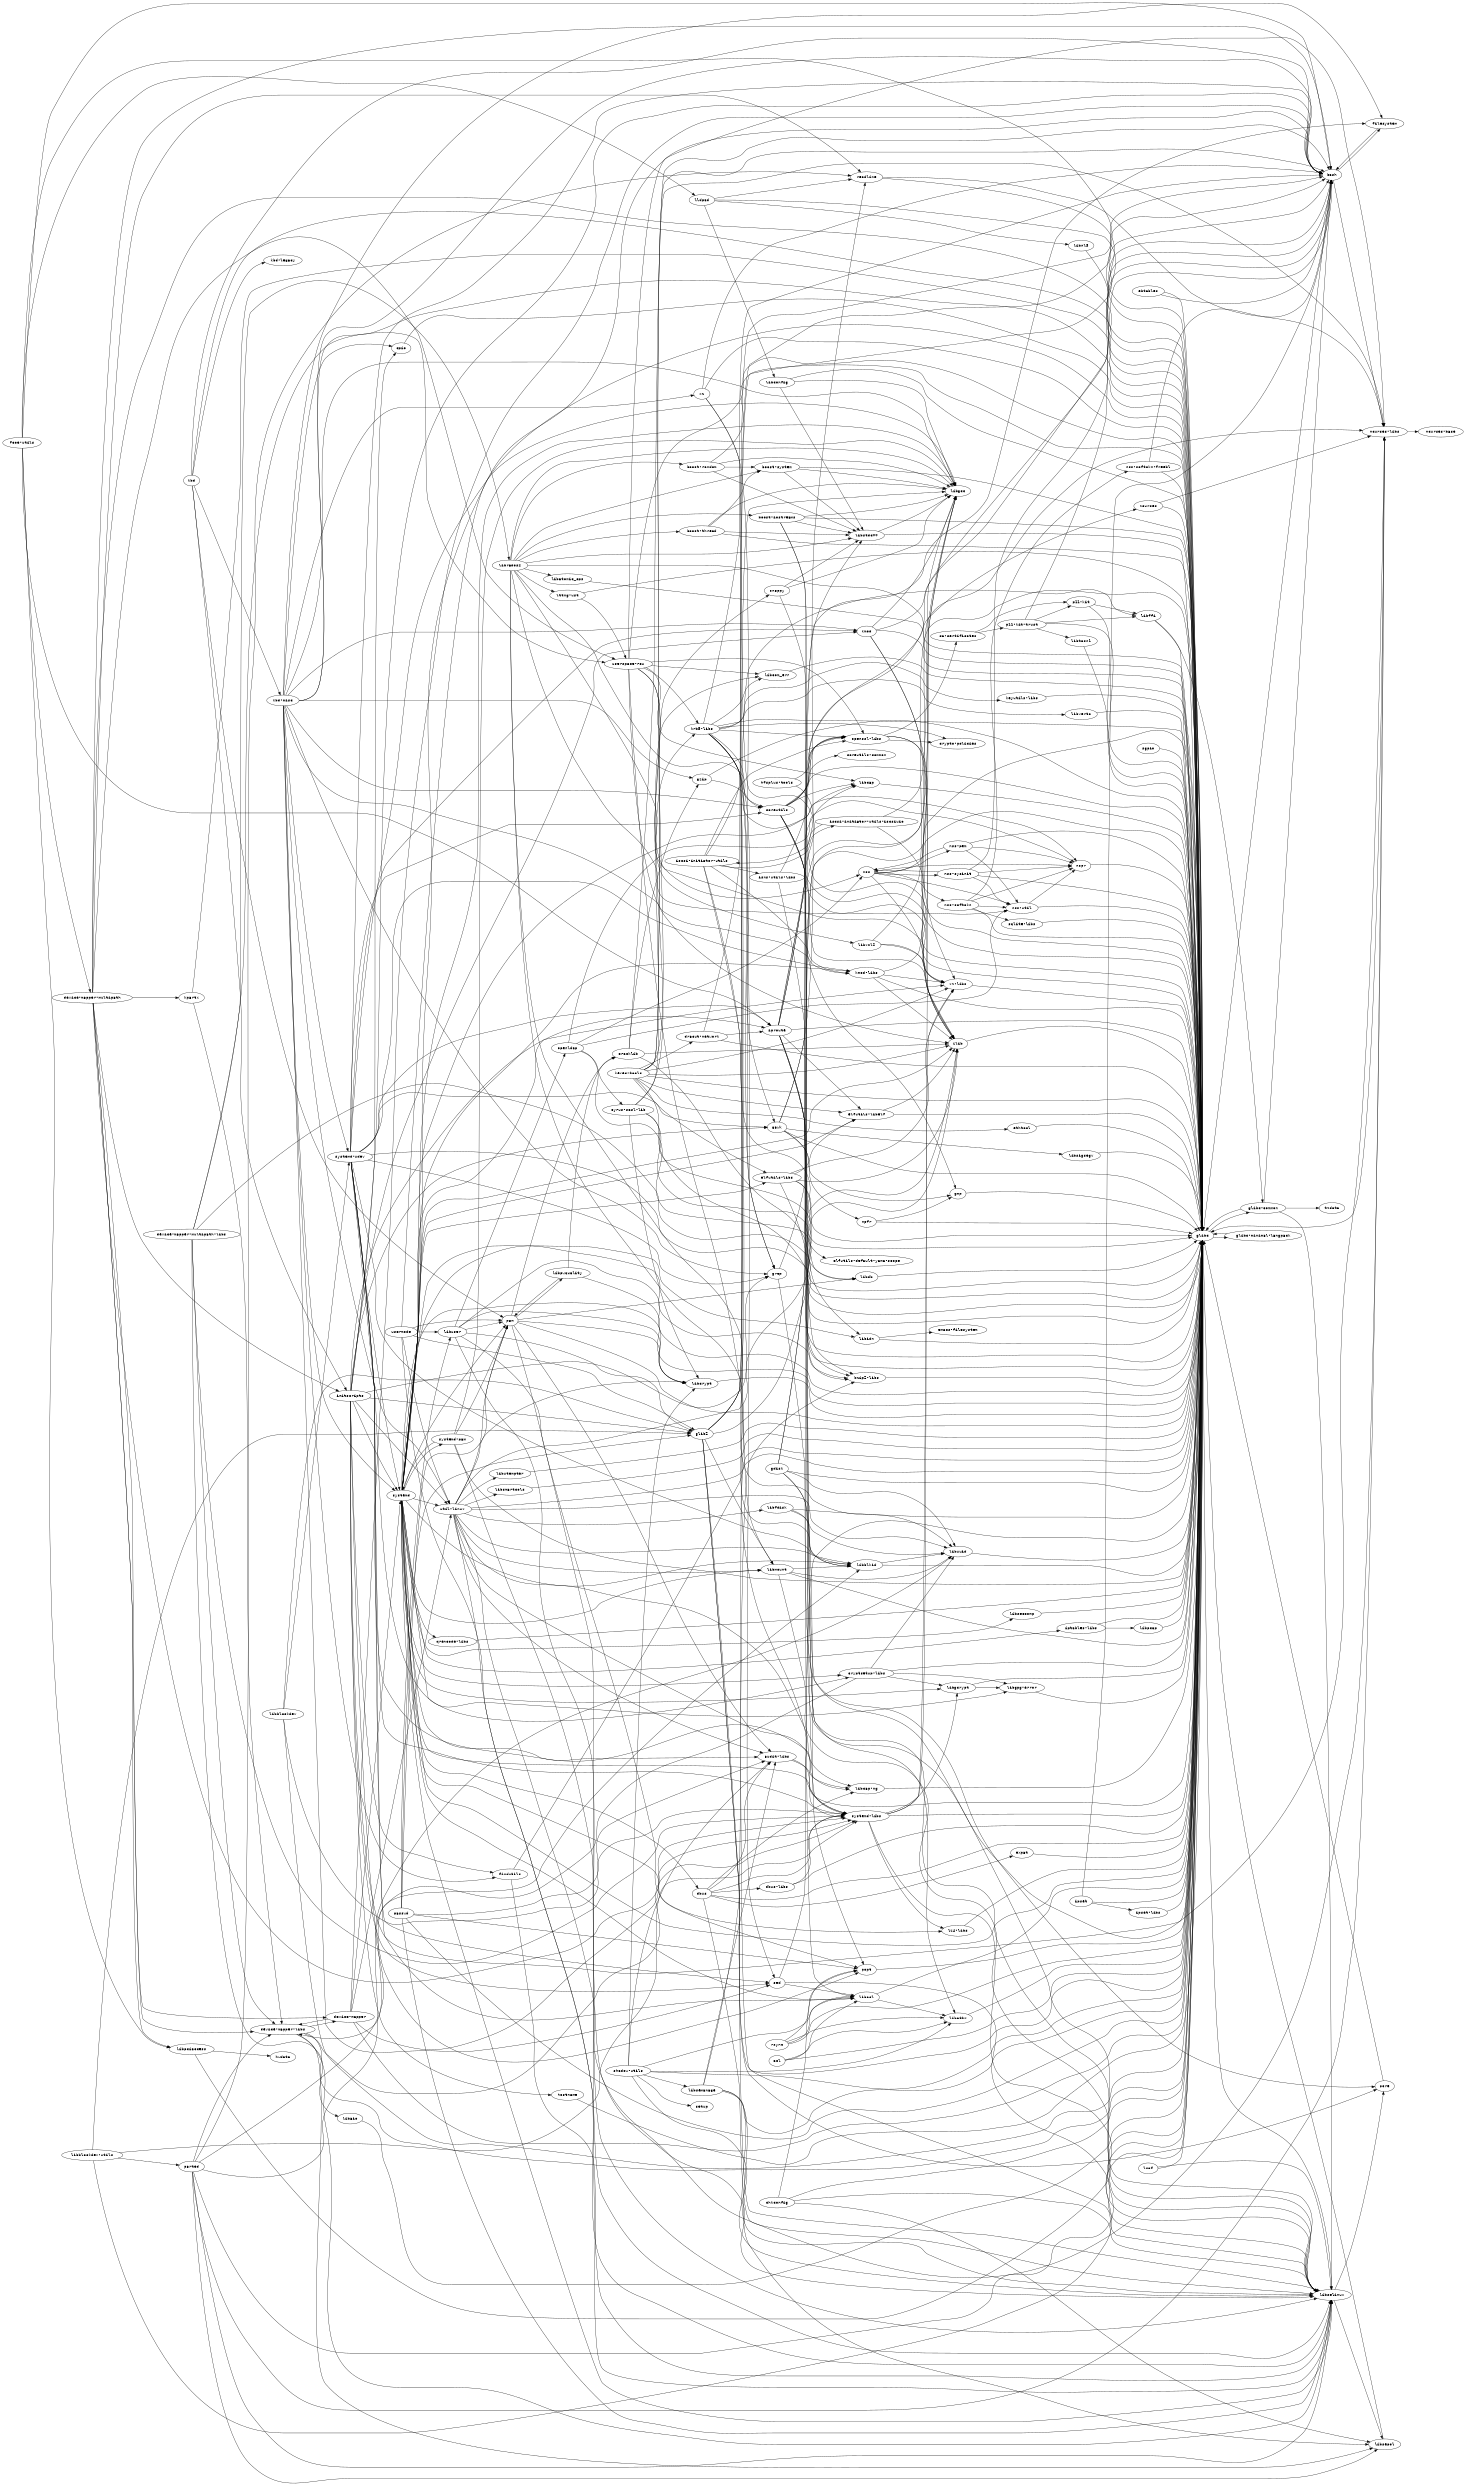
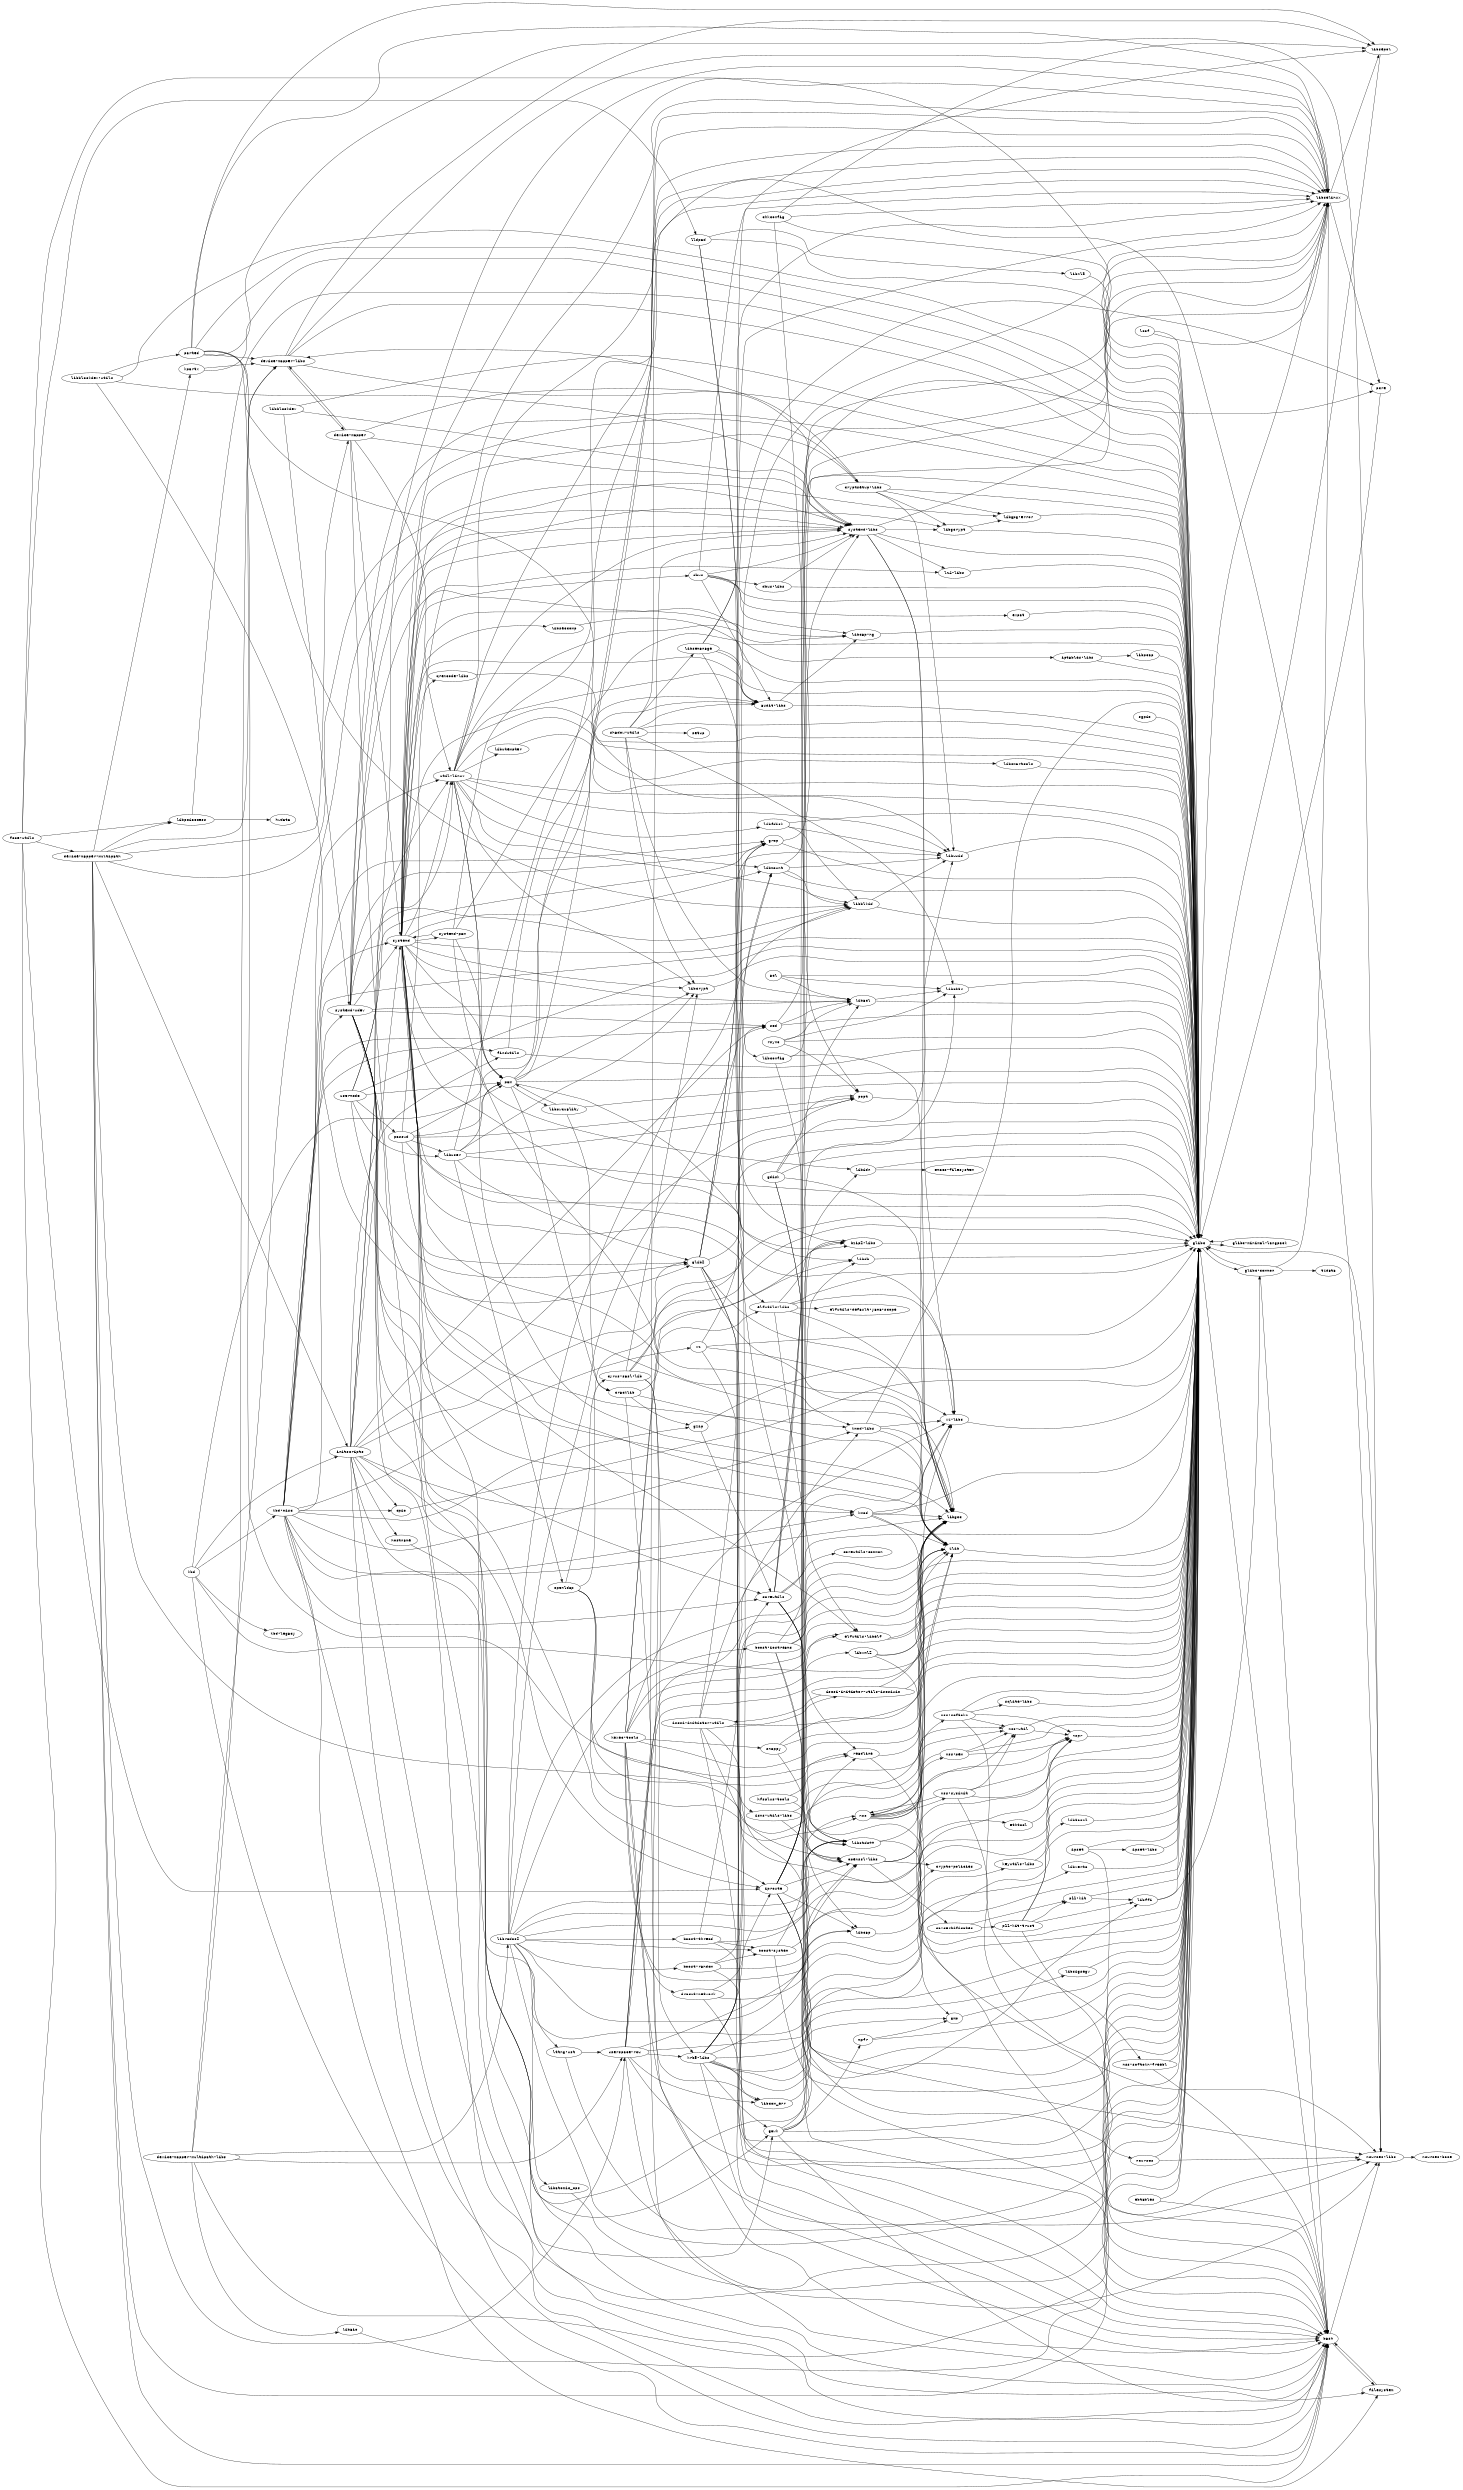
edge "usermode" -> "passwd": added
edge "libblockdev" -> "glib2": removed
